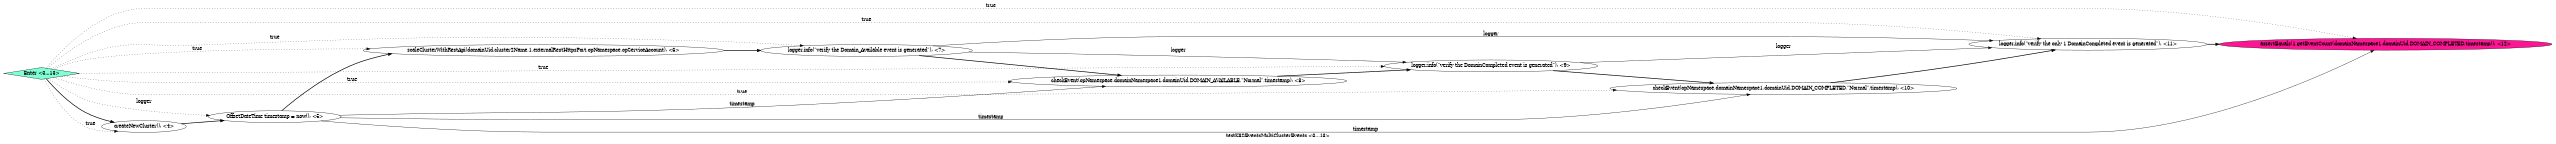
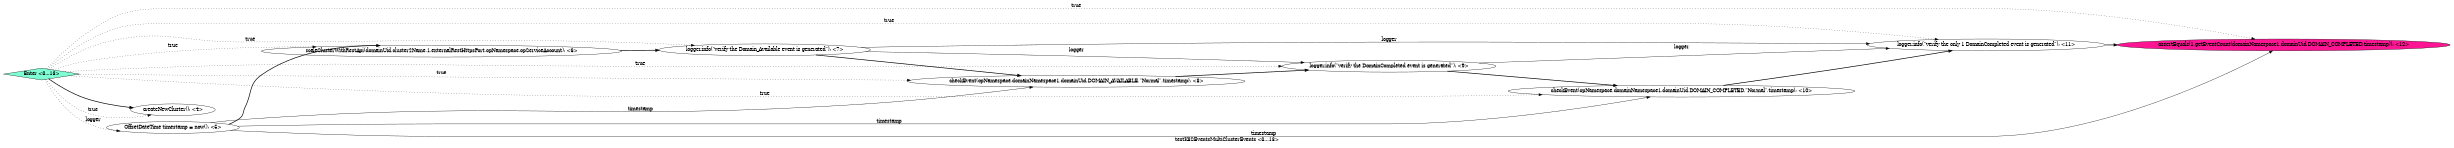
edge "createNewCluster(); <4>" -> "OffsetDateTime timestamp = now(); <5>": removed
